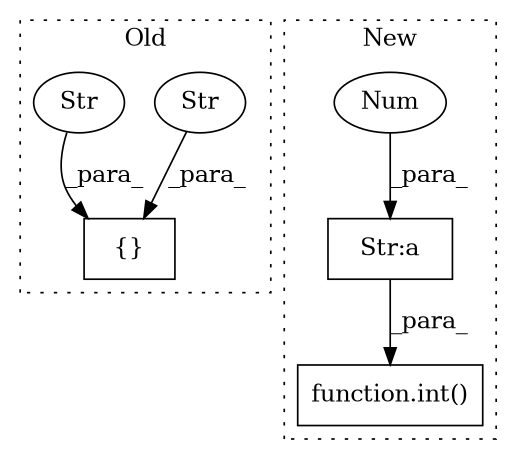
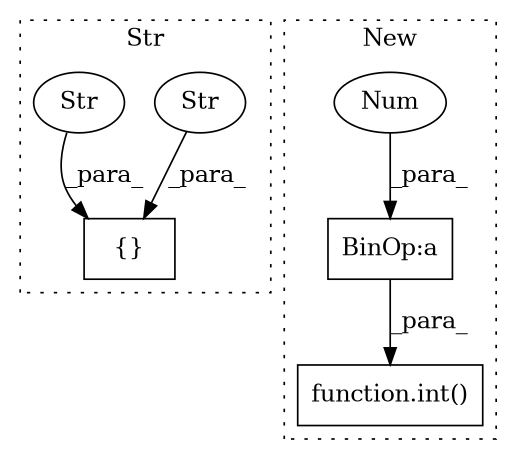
cluster "Old": label "Old" -> "Str"
node "Str:a": label "Str:a" -> "BinOp:a"
